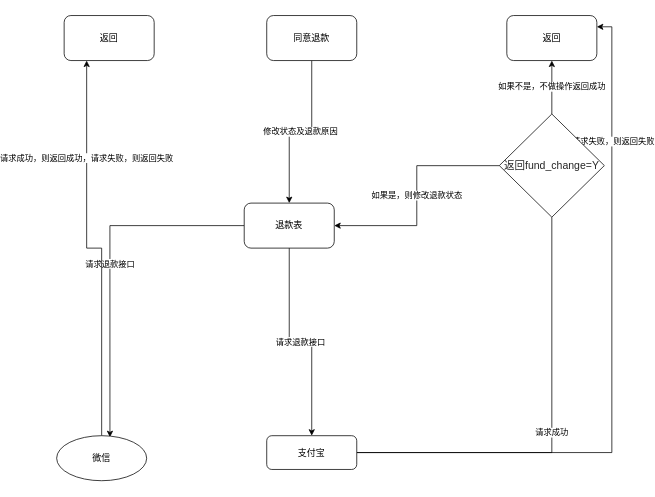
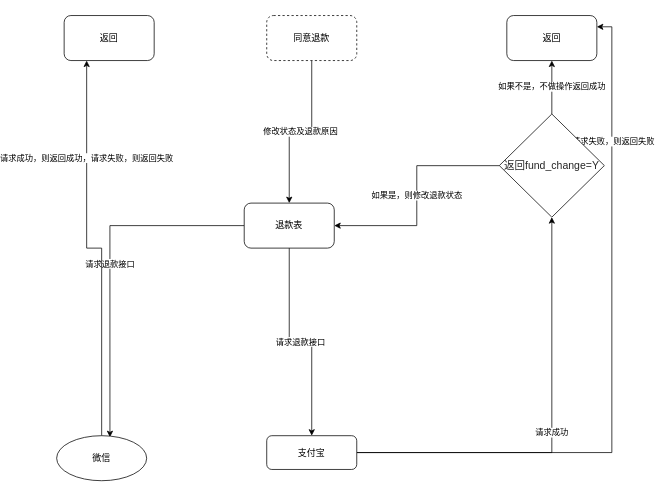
node "同意退款": style solid -> dashed
edge "返回fund_change=Y" -- "支付宝": arrowhead none -> classic
